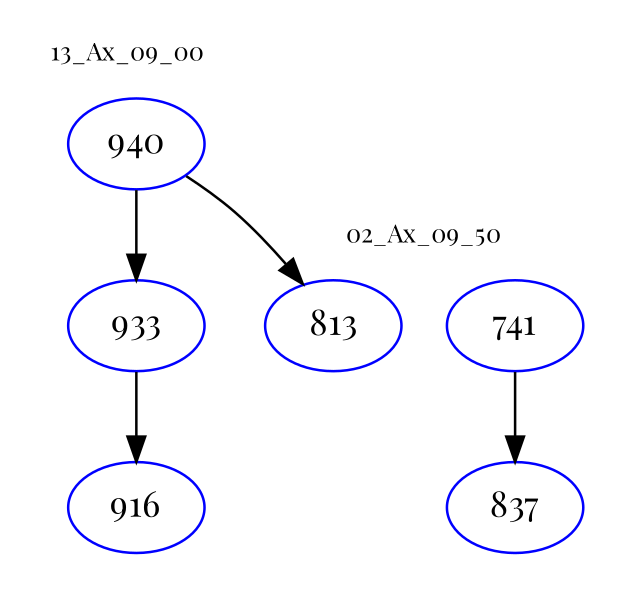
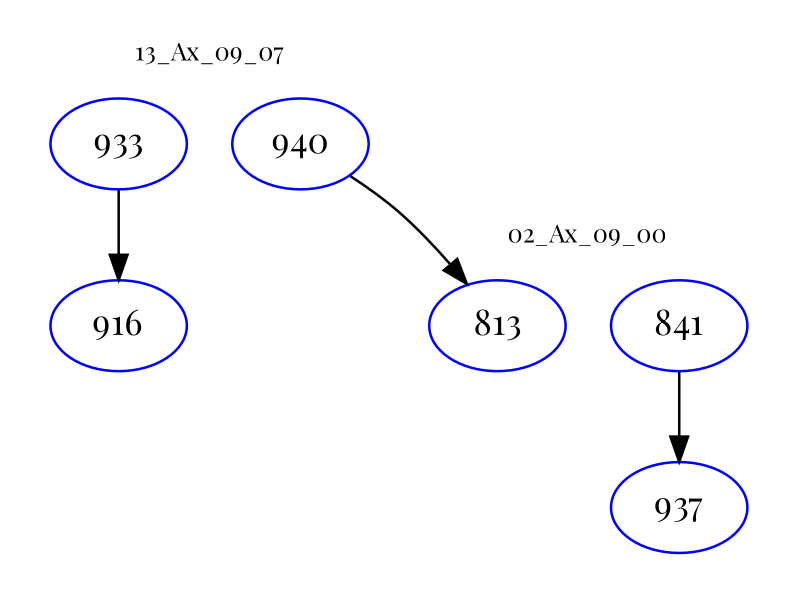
cluster "13_Ax_09_00": label "13_Ax_09_00" -> "13_Ax_09_07"
edge "940" -> "933": removed
cluster "02_Ax_09_50": label "02_Ax_09_50" -> "02_Ax_09_00"
node "741": label "741" -> "841"
node "837": label "837" -> "937"
